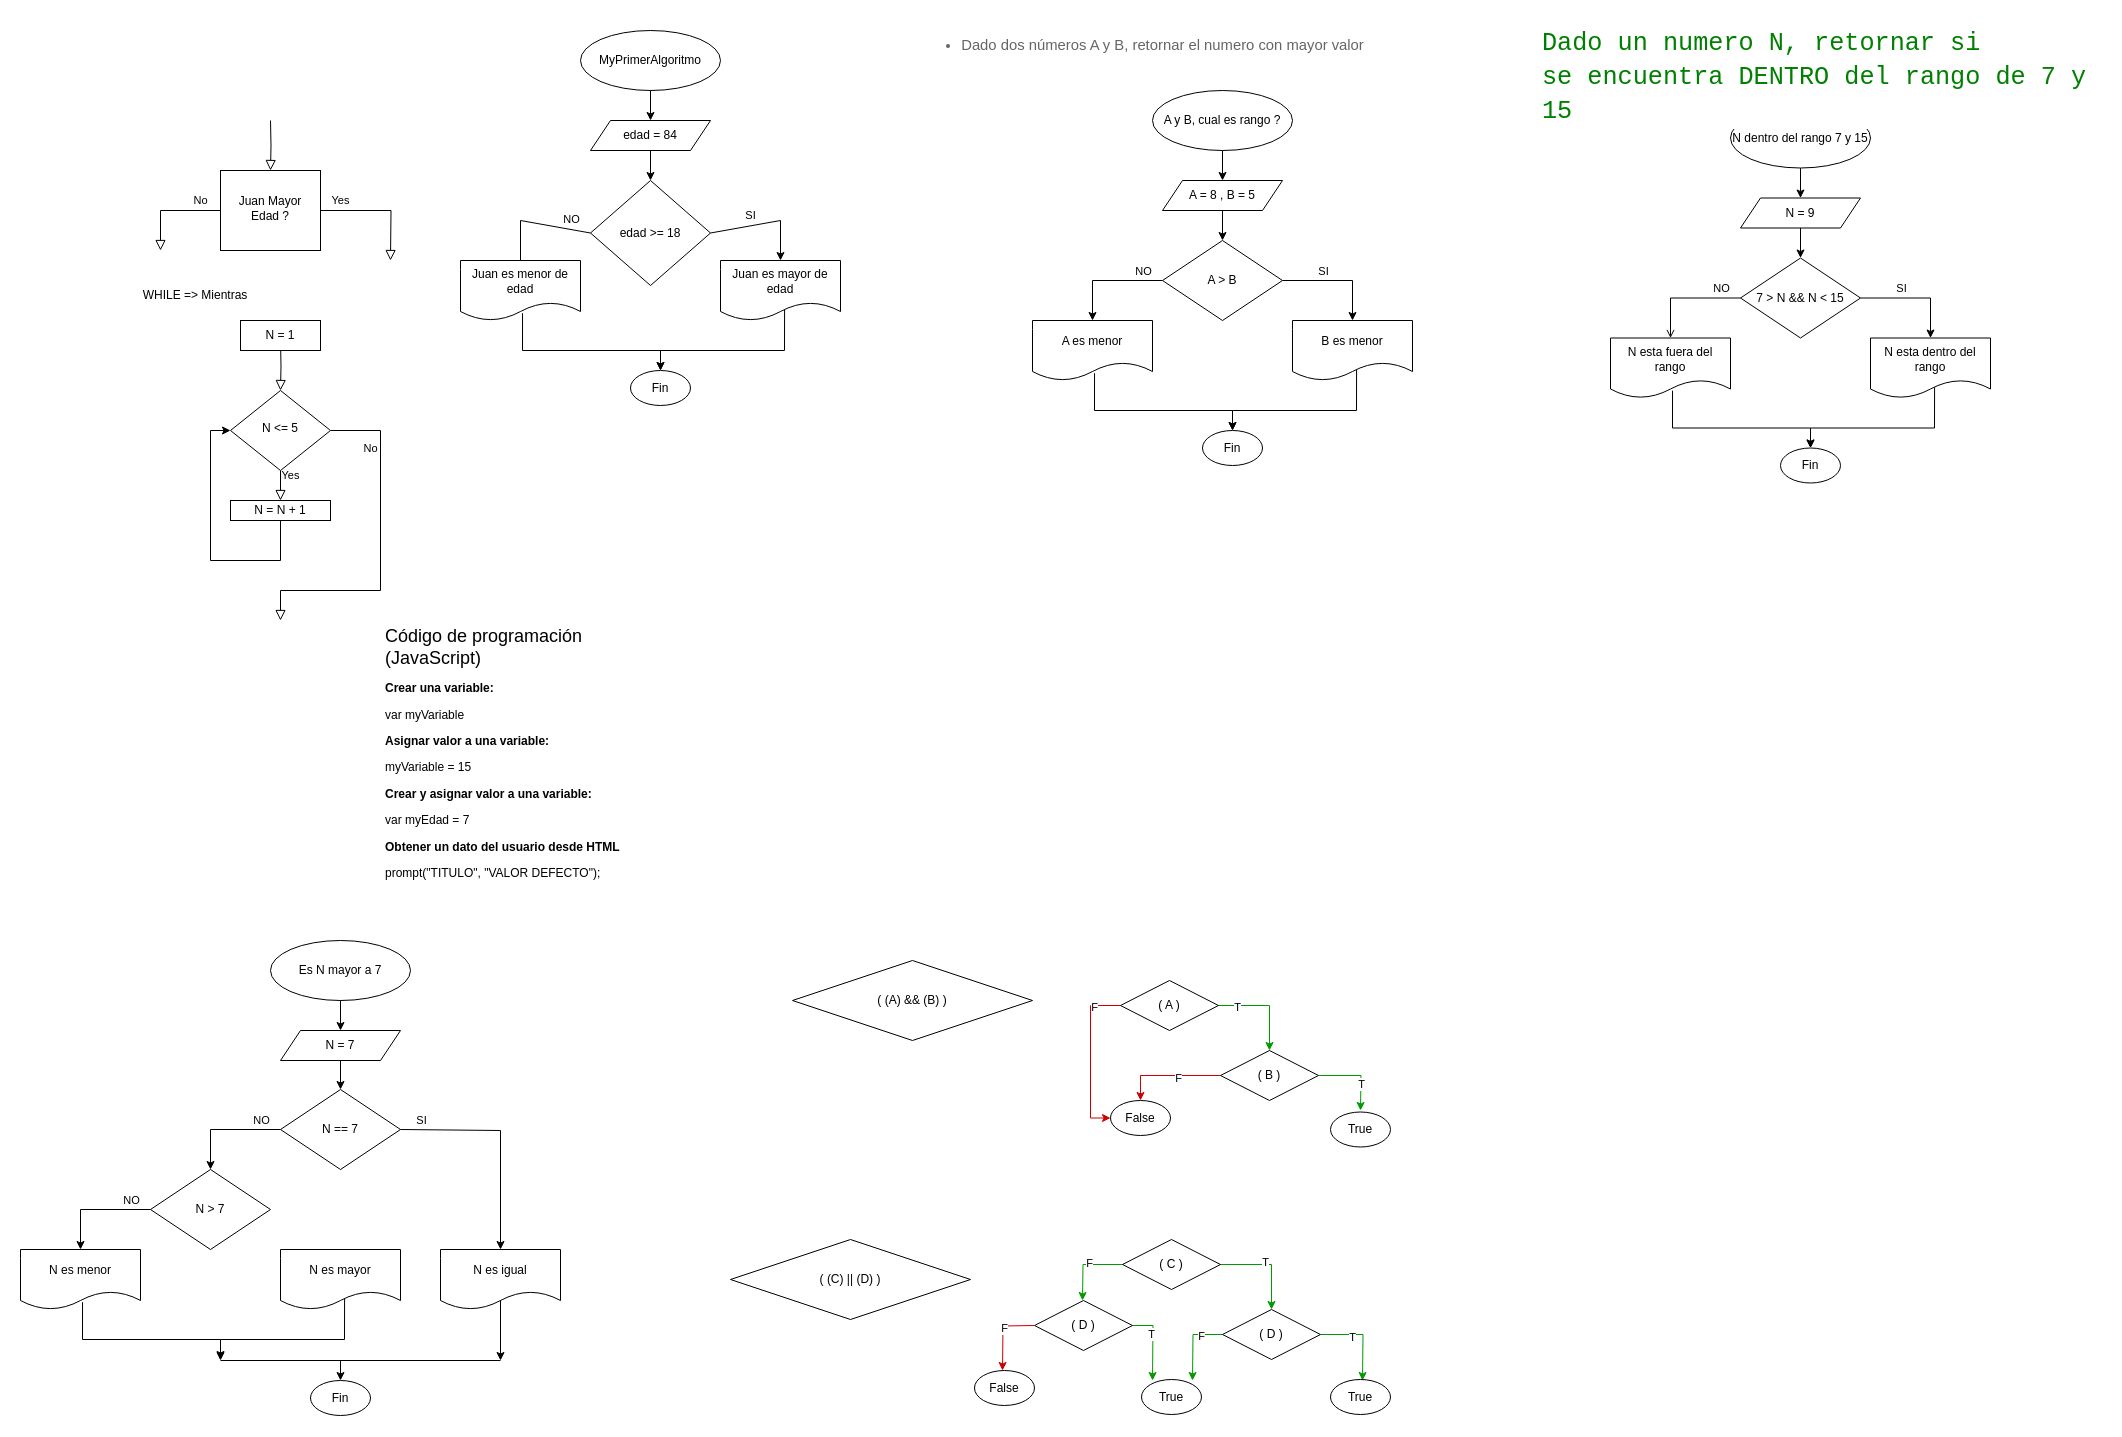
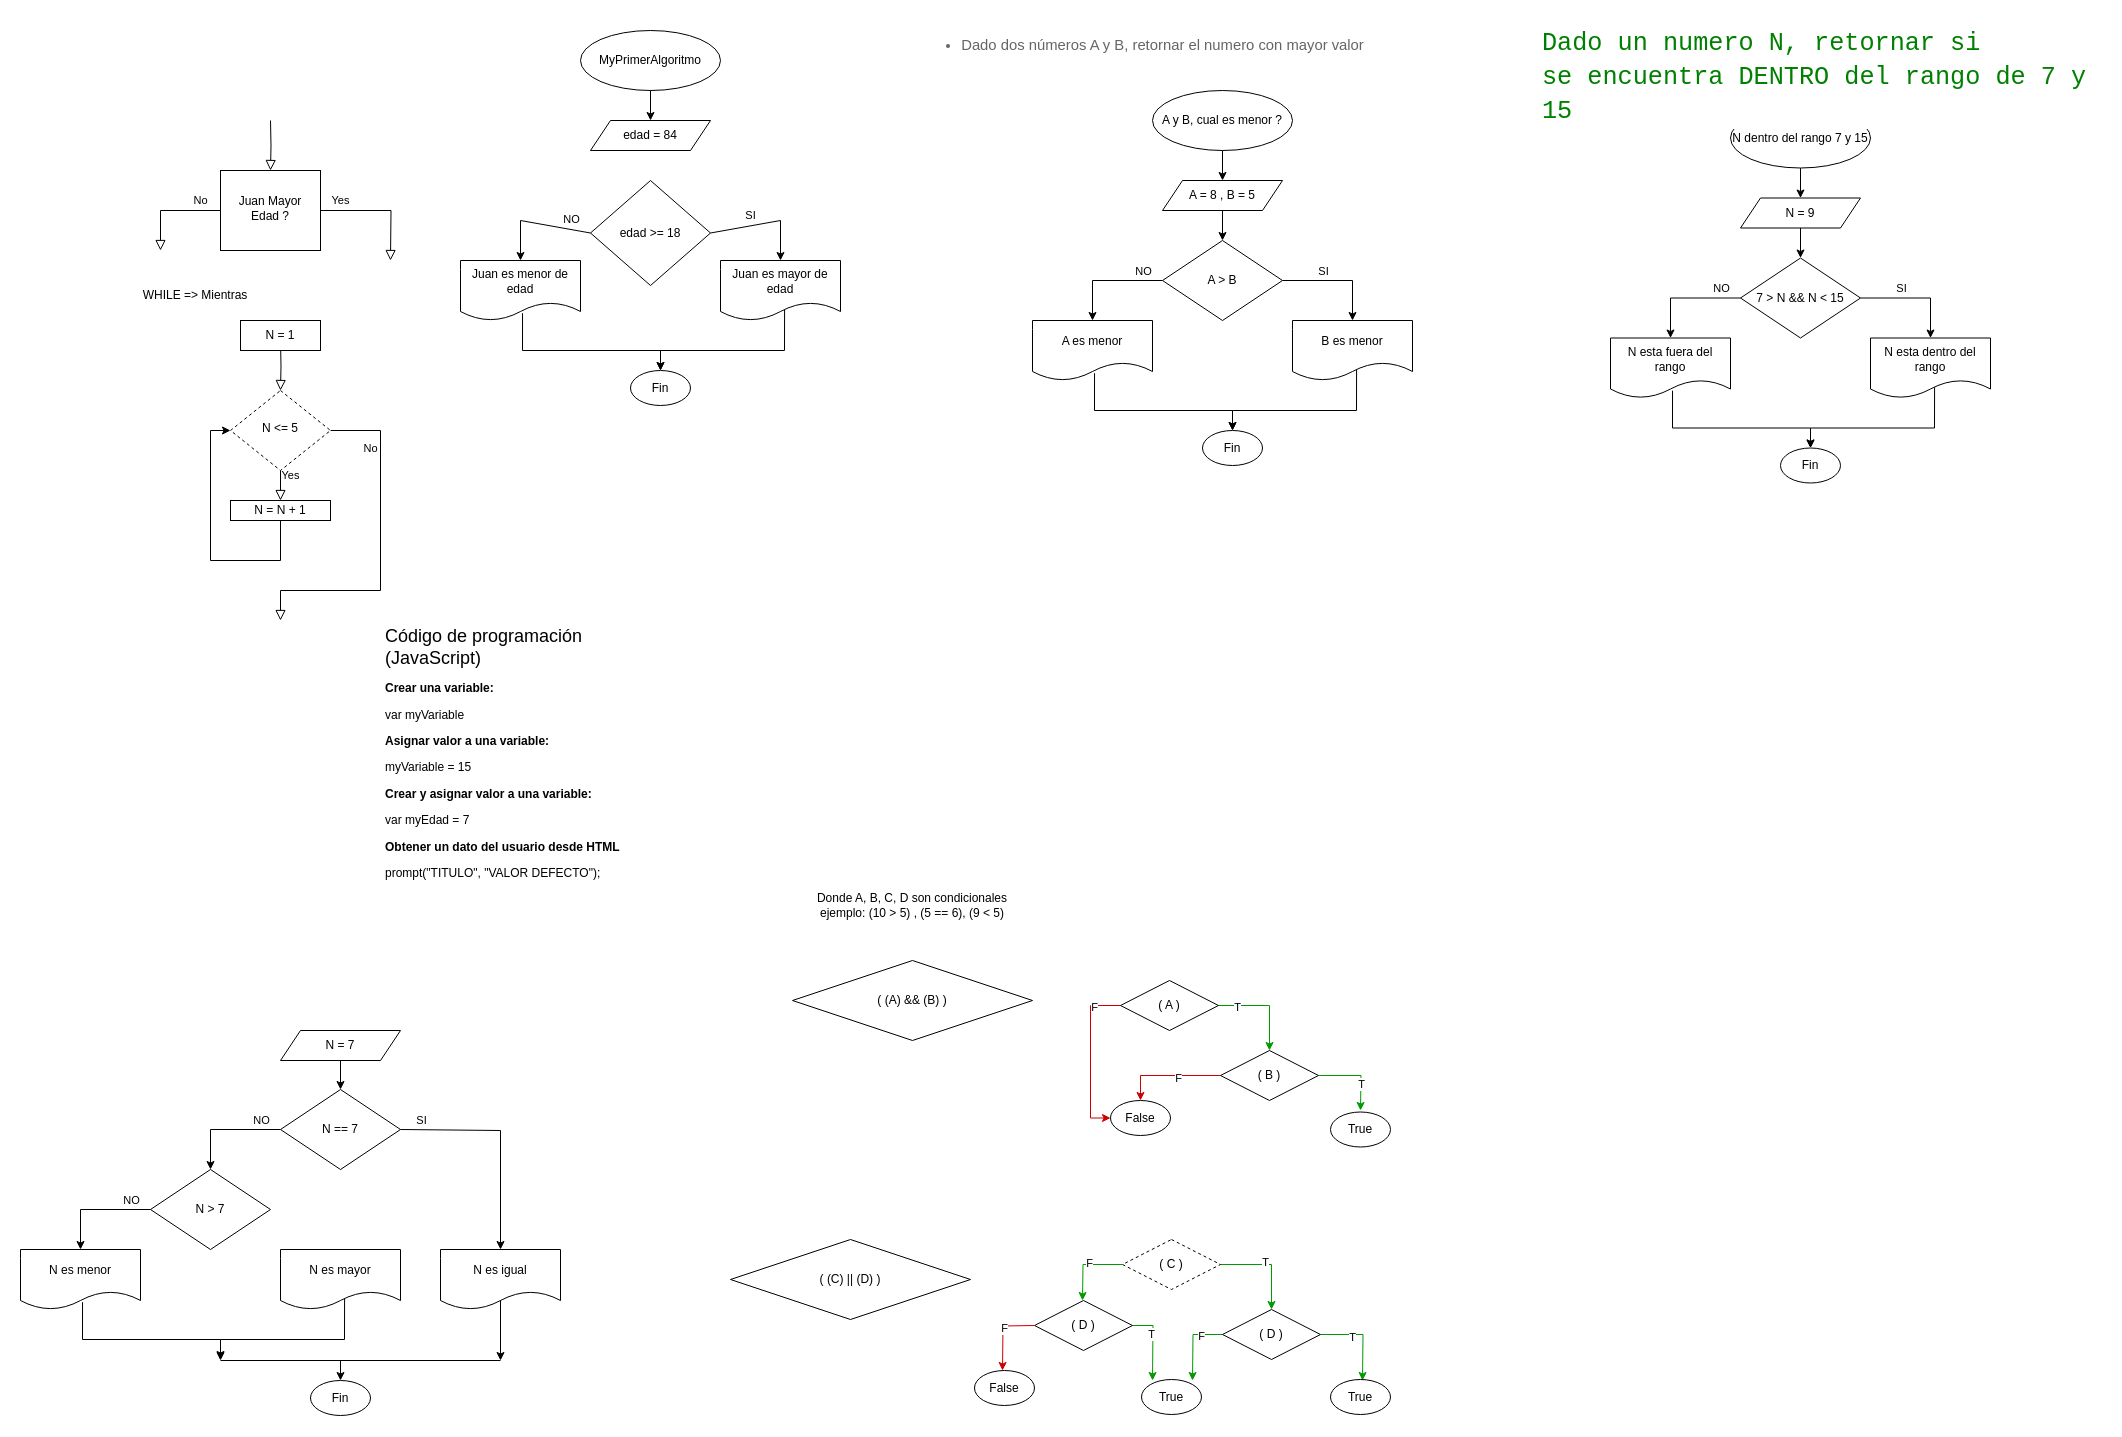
node "A y B, cual es rango ?": label "A y B, cual es rango ?" -> "A y B, cual es menor ?"
edge "edad = 84" -> "edad >= 18": removed
edge "edad >= 18" -- "Juan es menor de edad": arrowhead none -> classic
edge "7 > N && N < 15" -> "N esta fuera del rango": arrowhead open -> classic
node "N <= 5": style solid -> dashed
node "Donde A, B, C, D son condicionales ejemplo: (10 > 5) , (5 == 6), (9 < 5)": added
node "Es N mayor a 7": removed
edge "Es N mayor a 7" -> "N = 7": removed
node "( C )": style solid -> dashed
